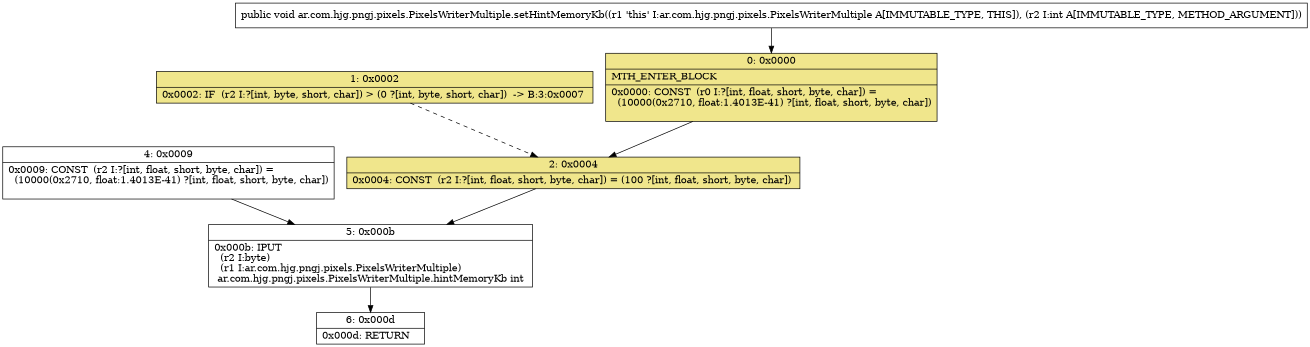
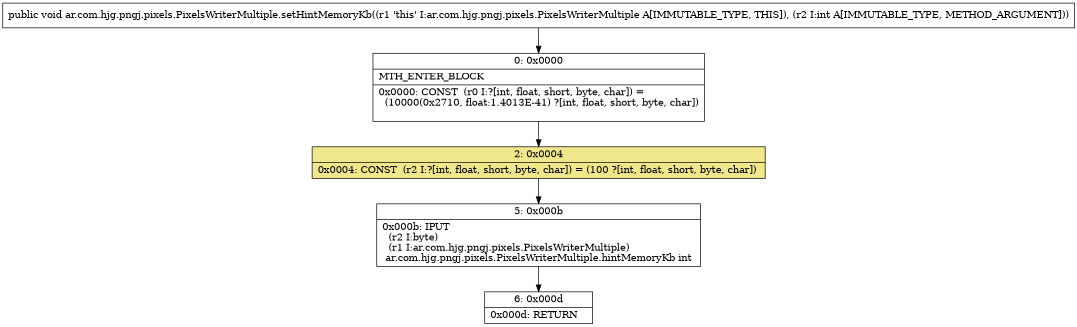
node "1: 0x0002": removed
node "0: 0x0000": fillcolor khaki -> white
node "4: 0x0009": removed
